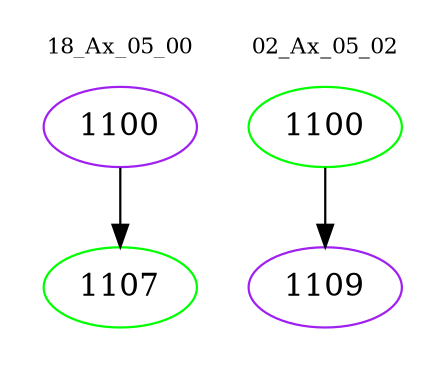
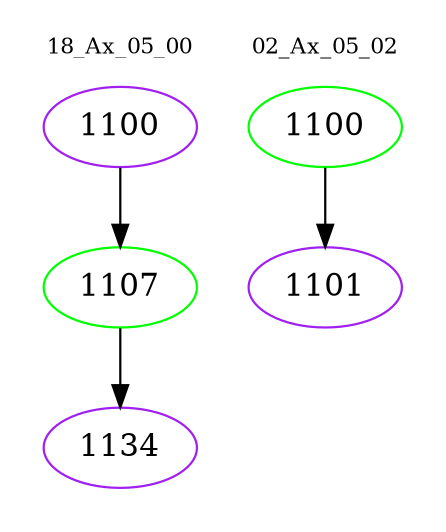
node "1109": label "1109" -> "1101"
node "1134": added
